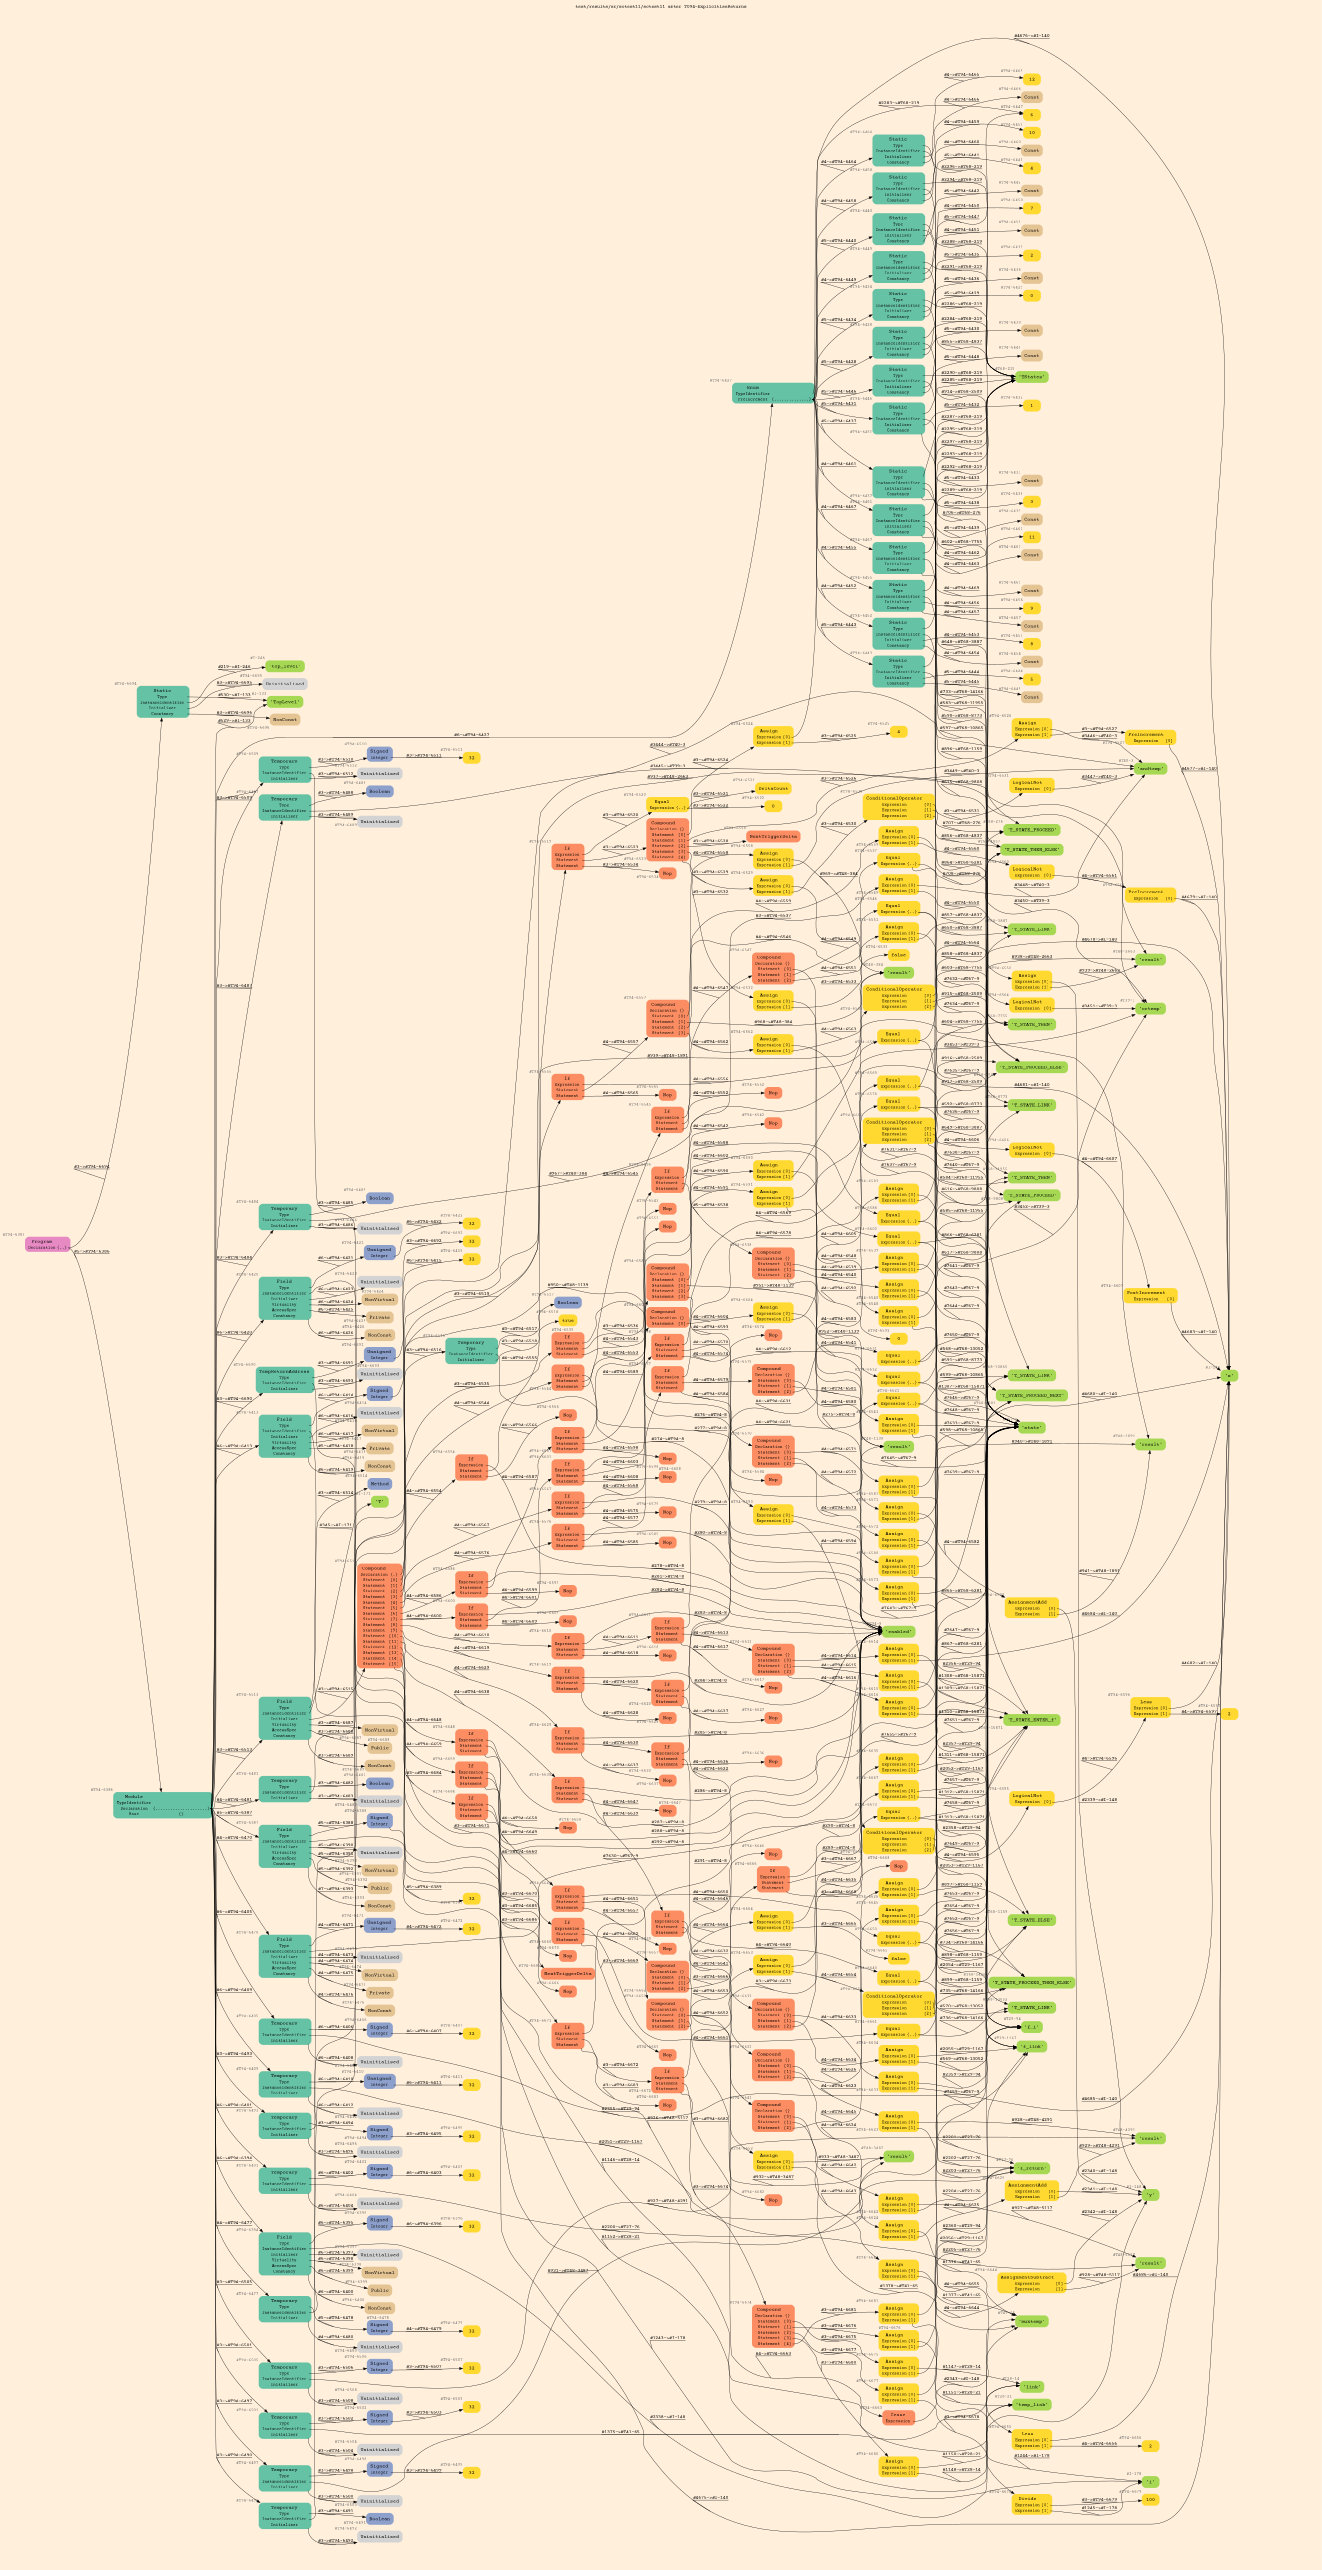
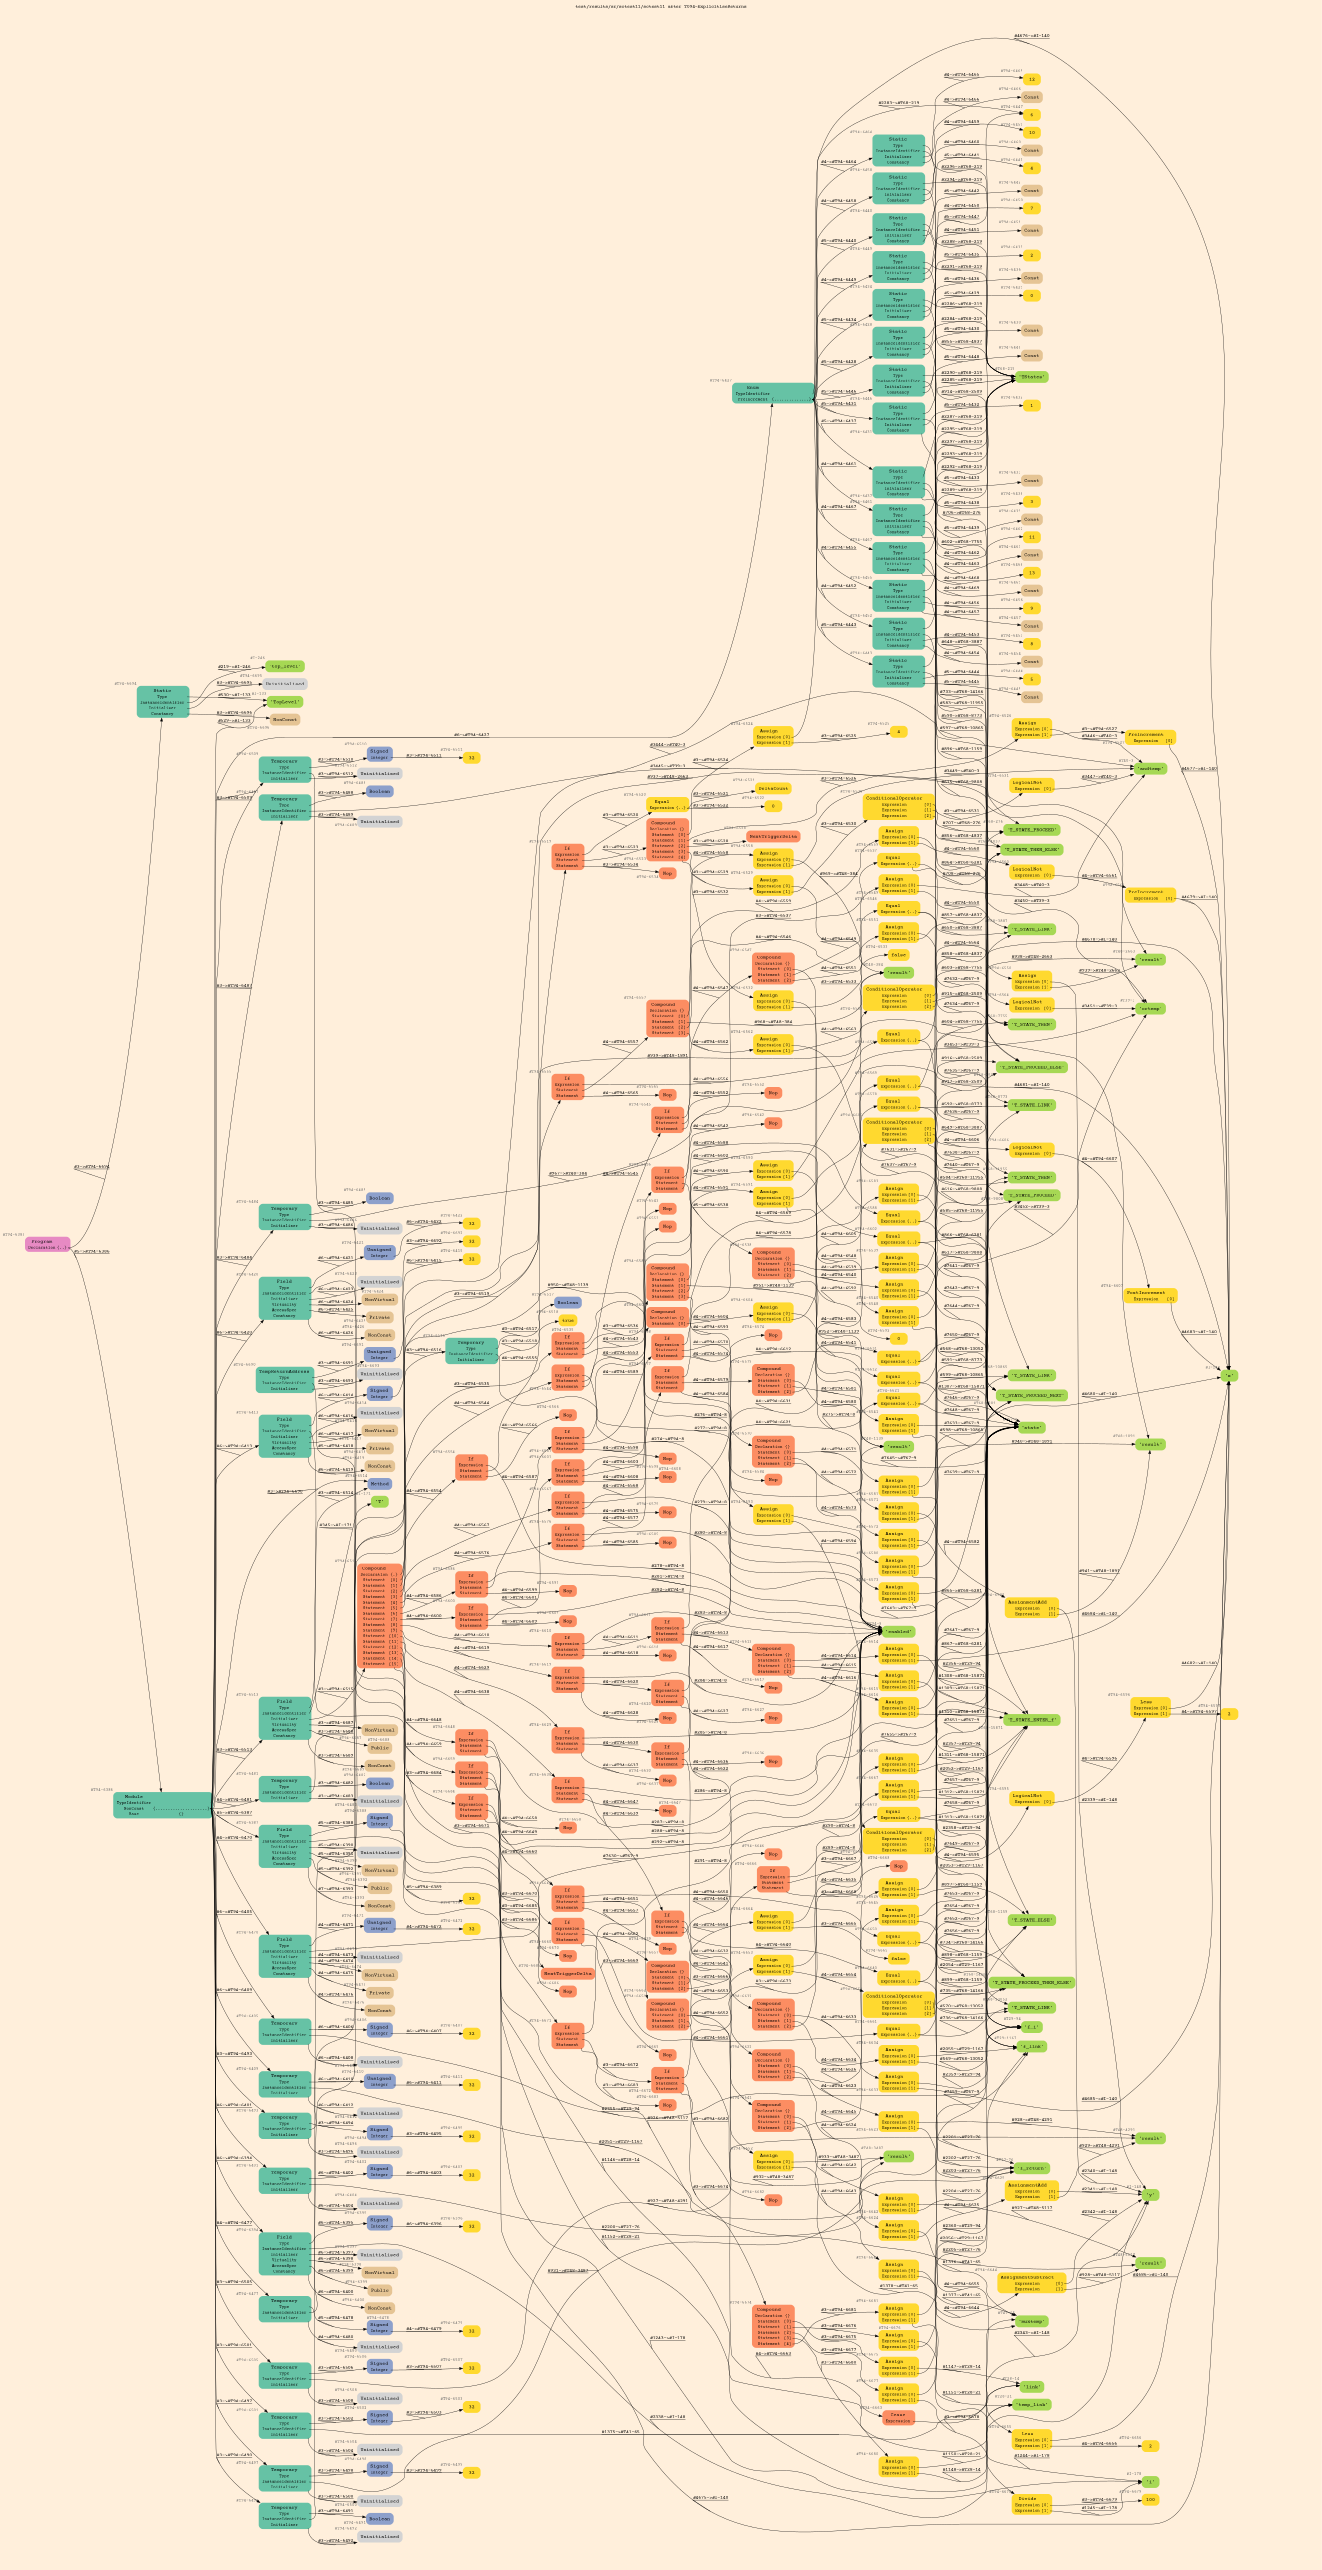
node "13": added
edge "Module" -> "TempReturnAddress": now "Module" -> "Method"
node "Module": text "Declaration" -> "NonConst"
edge "Cease" -> "'muxtemp'": now "Cease" -> "'y'"
